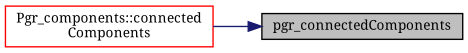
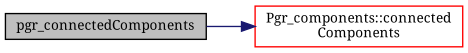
edge "Pgr_components::connected Components" -> "pgr_connectedComponents": reversed
